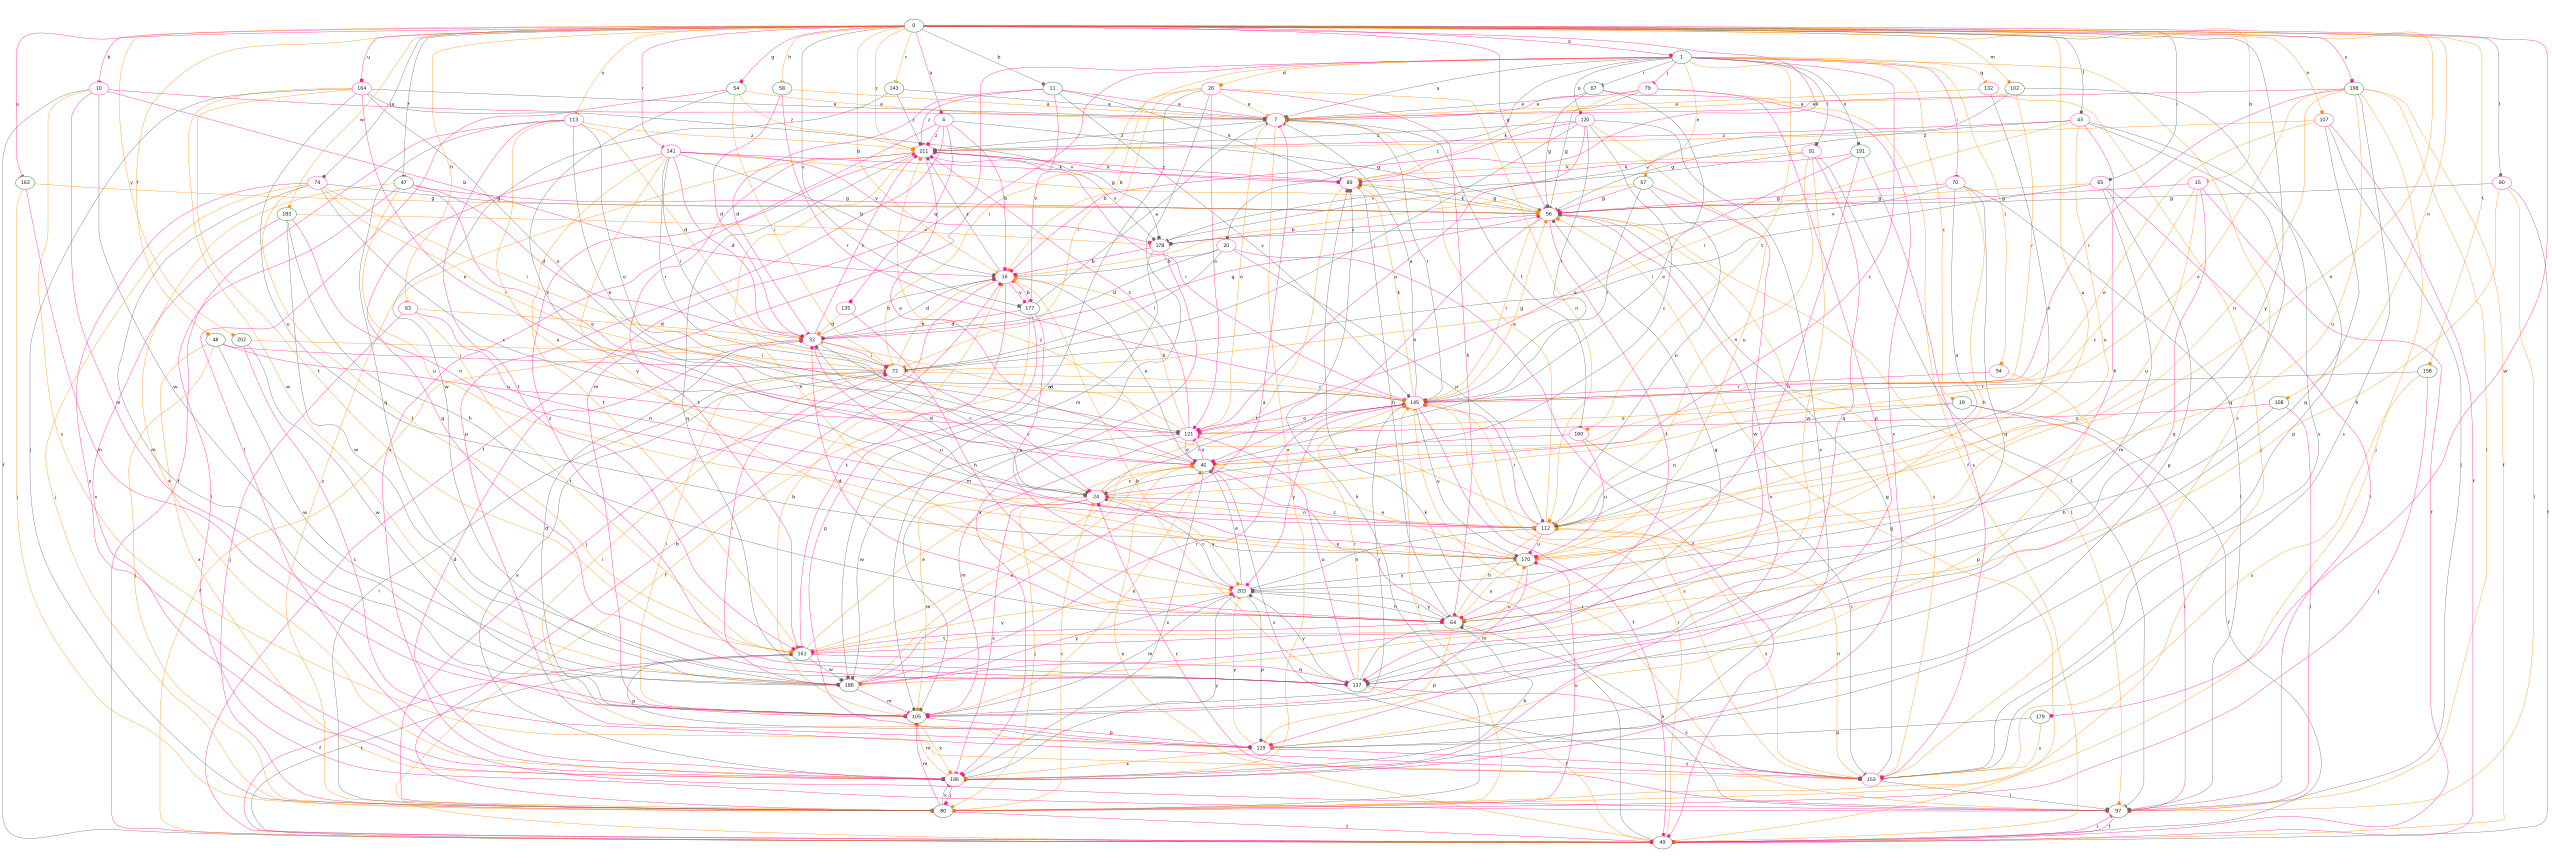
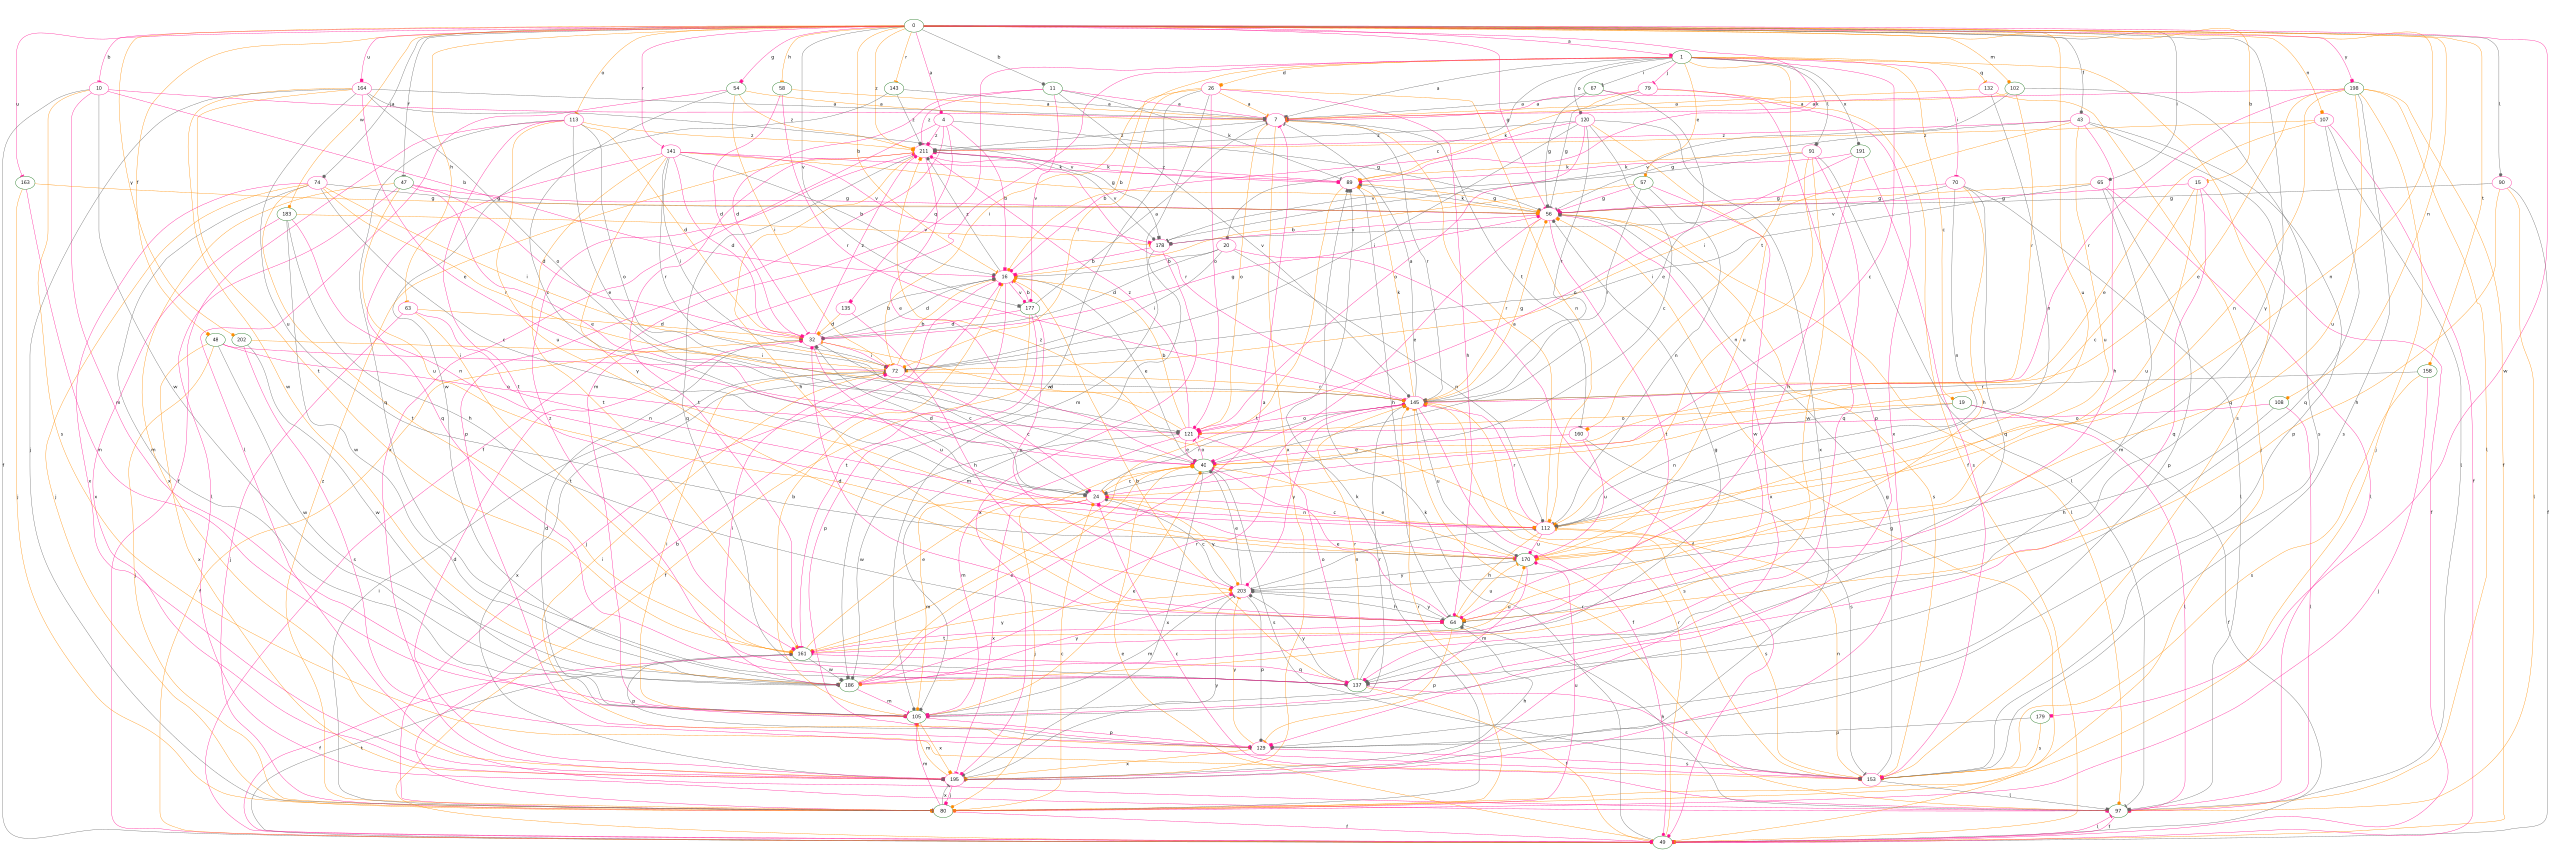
node "94": removed
edge "153" -> "112": arrowhead box -> tee
